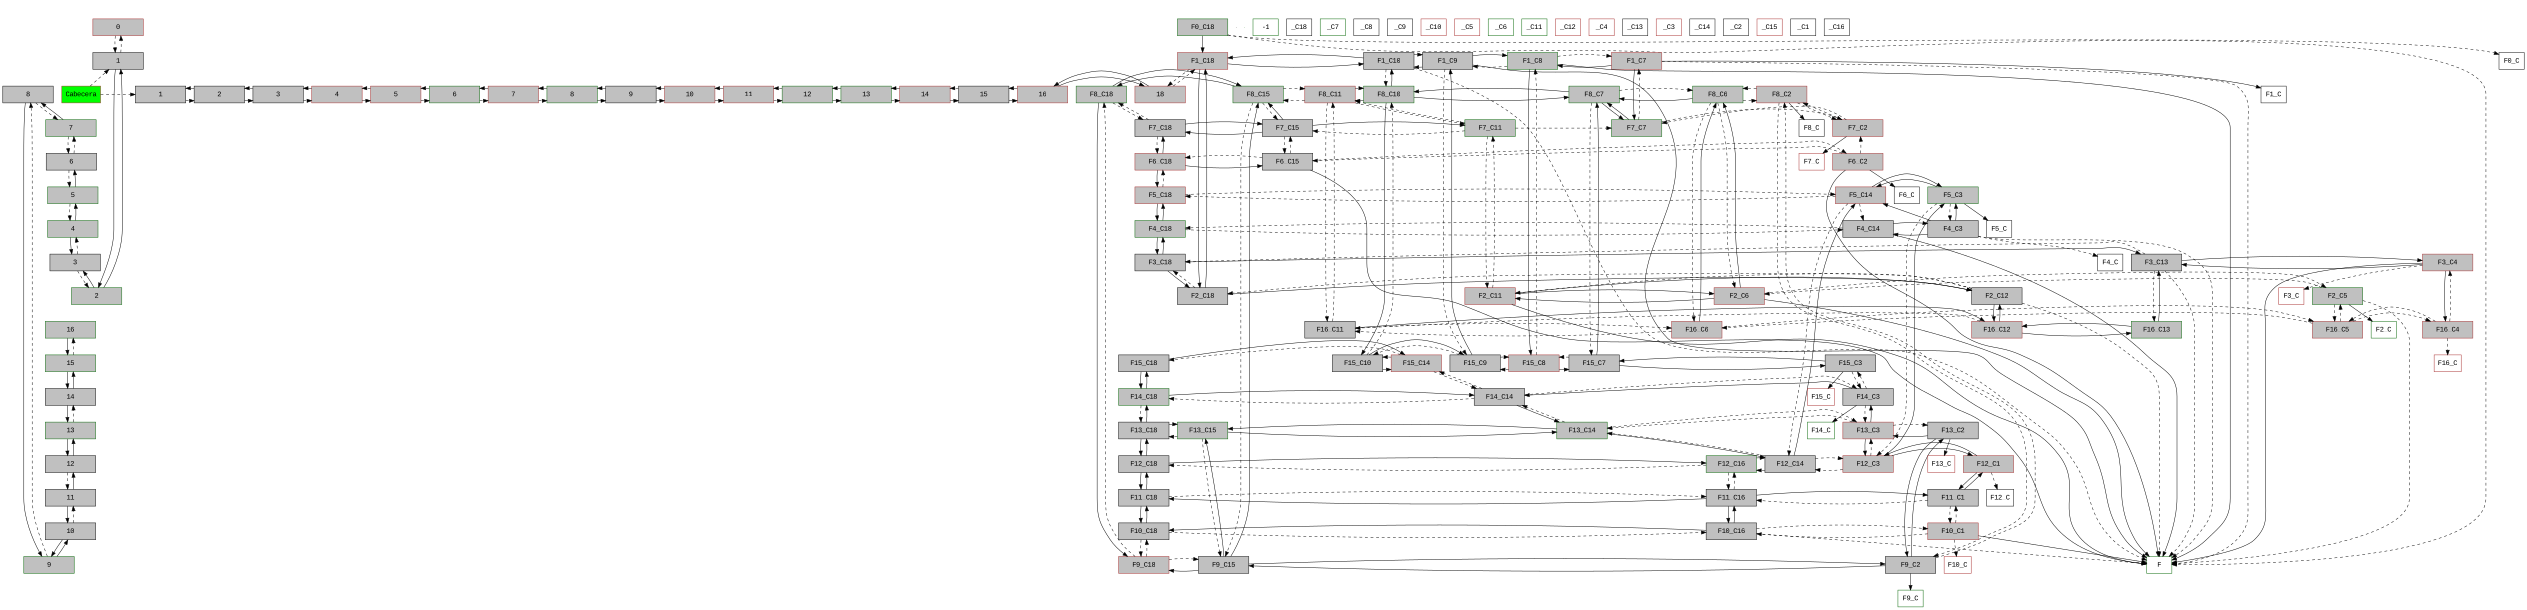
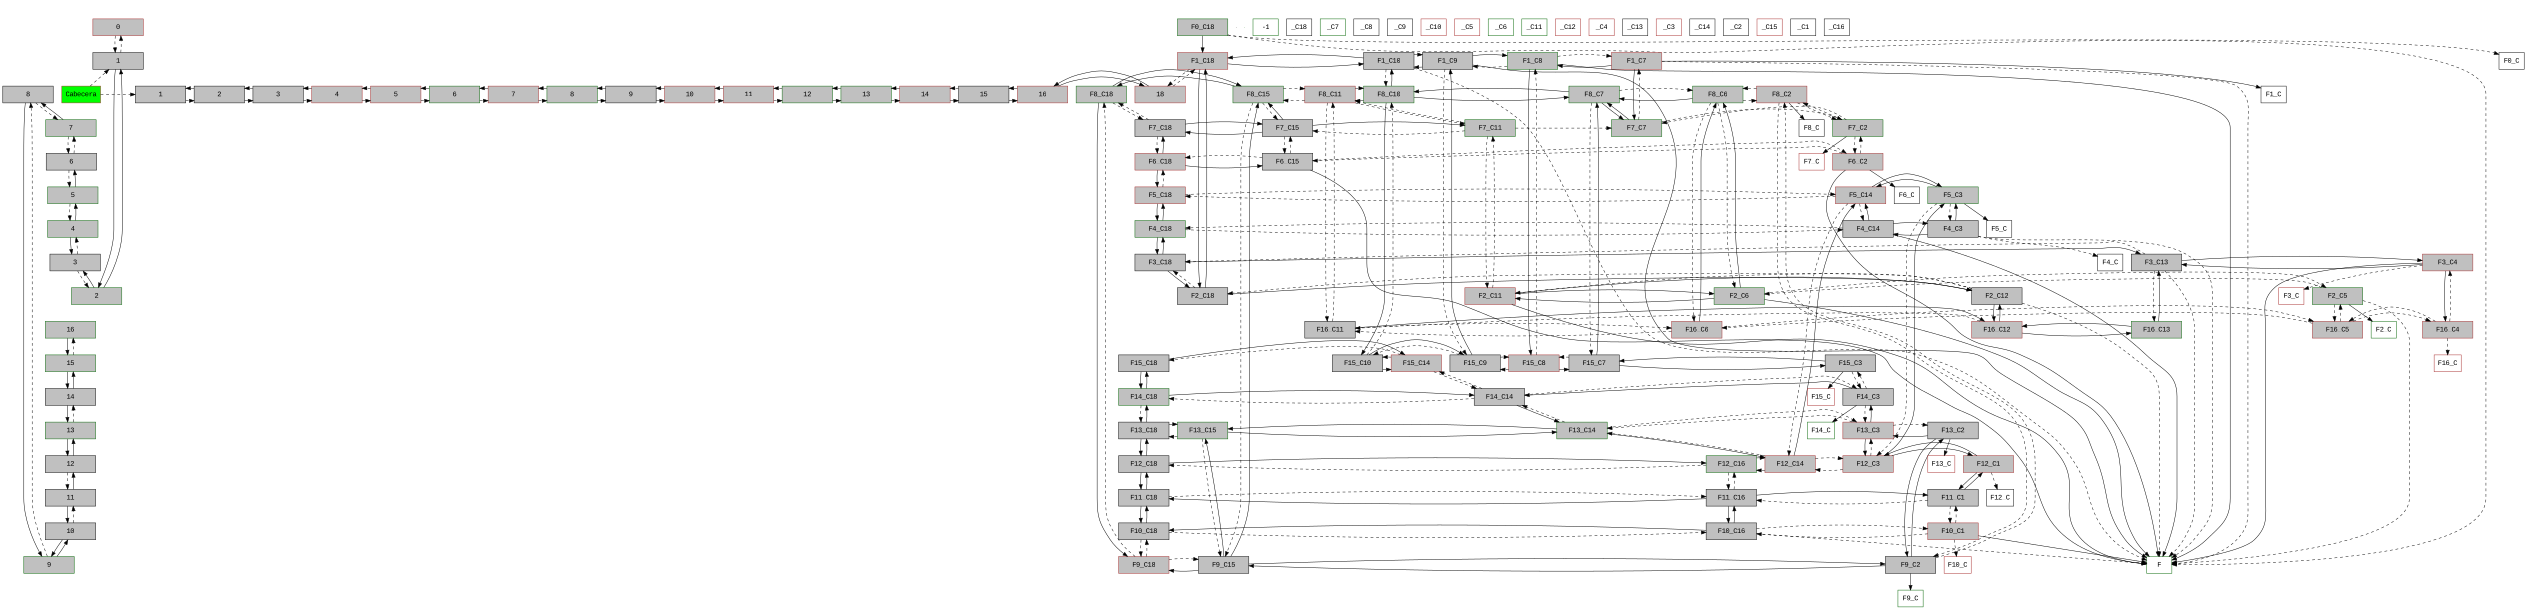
node "F7_C2": color brown -> darkgreen
edge "F7_C2" -> "F6_C2": added
edge "F4_C3" -> "F5_C14": now "F4_C14" -> "F5_C14"
node "F2_C6": color brown -> darkgreen
node "F12_C14": color black -> brown
